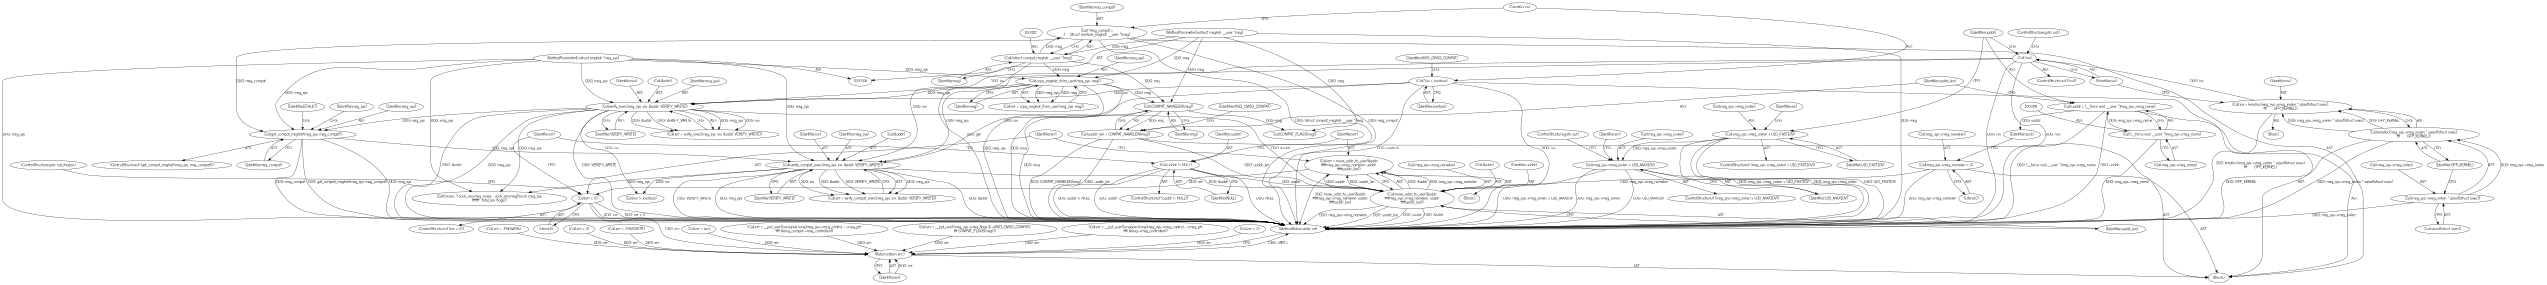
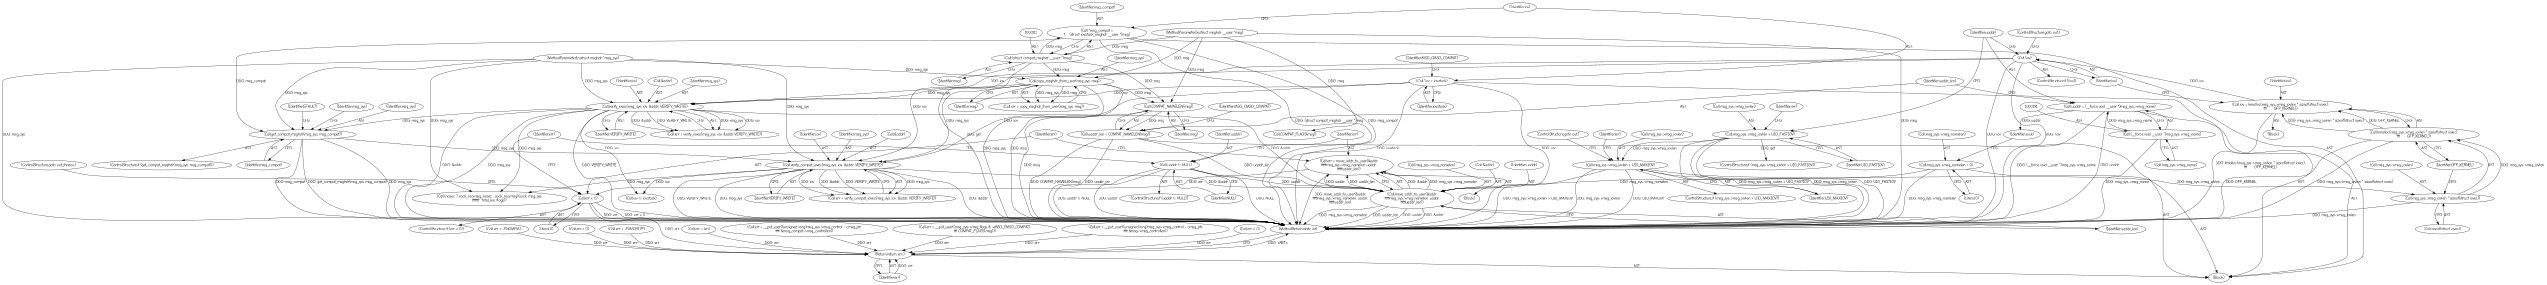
node "1000104": removed
edge "(Call,COMPAT_NAMELEN(msg))" -> "(Call,COMPAT_FLAGS(msg))": removed, label "DDG: msg"
edge "(Call,msg_sys->msg_iovlen > UIO_FASTIOV)" -> "(ControlStructure,if (msg_sys->msg_iovlen > UIO_FASTIOV))": label "AST: " -> "DDG: get"
edge "(Call,msg_sys->msg_iovlen > UIO_MAXIOV)" -> "(Call,msg_sys->msg_iovlen * sizeof(struct iovec))": added, label "DDG: msg_sys->msg_iovlen"
